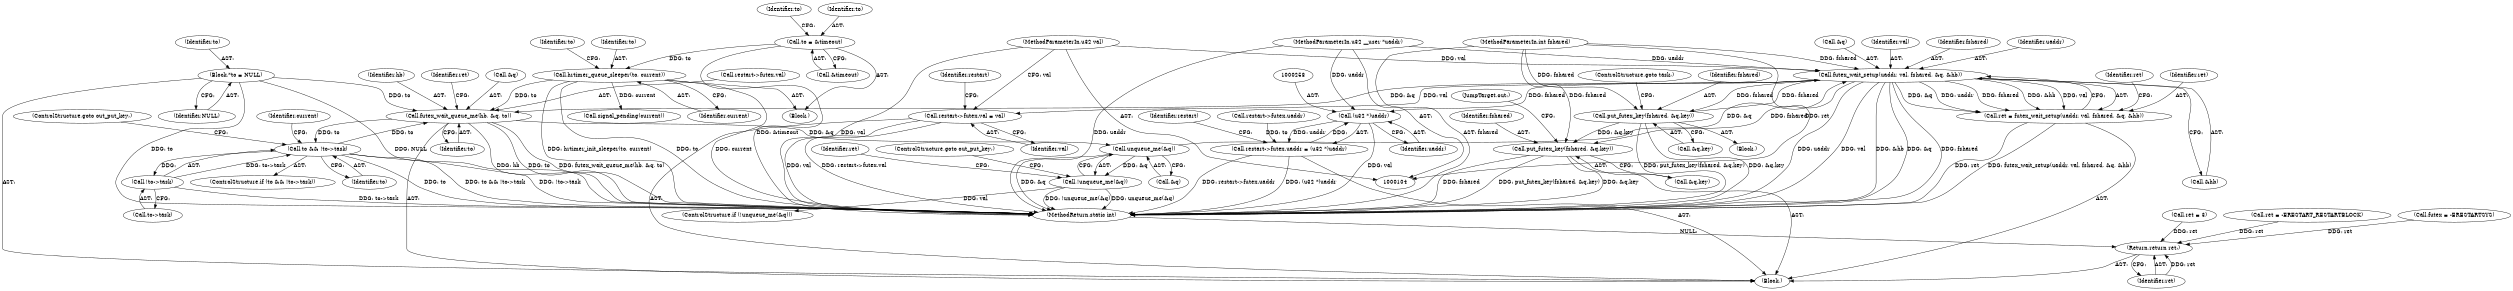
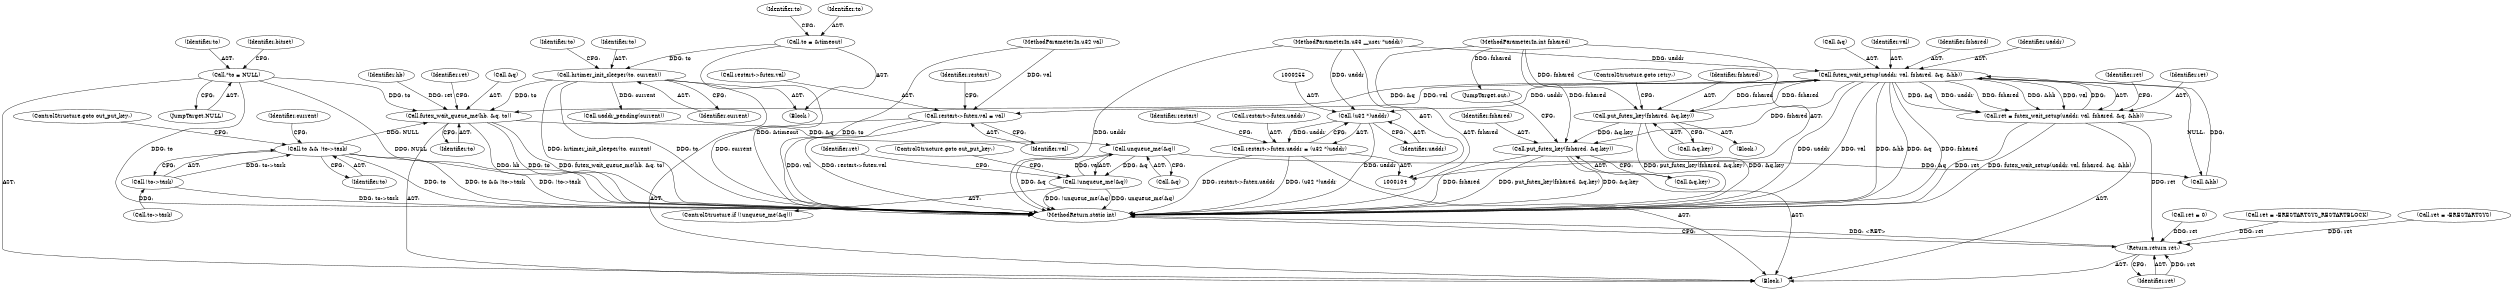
node "(Identifier,bitset)": added
node "(MethodParameterIn,u32 __user *uaddr)": label "(MethodParameterIn,u32 __user *uaddr)" -> "(MethodParameterIn,u33 __user *uaddr)"
edge "(MethodParameterIn,int fshared)" -> "(Call,futex_wait_setup(uaddr, val, fshared, &q, &hb))": now "(MethodParameterIn,int fshared)" -> "(JumpTarget,out:)"
edge "(MethodParameterIn,u32 val)" -> "(Call,futex_wait_setup(uaddr, val, fshared, &q, &hb))": removed, label "DDG: val"
node "(Block,*to = NULL)": label "(Block,*to = NULL)" -> "(Call,*to = NULL)"
node "(Call,hrtimer_queue_sleeper(to, current))": label "(Call,hrtimer_queue_sleeper(to, current))" -> "(Call,hrtimer_init_sleeper(to, current))"
node "(Call,&timeout)": removed
edge "(MethodParameterIn,u32 val)" -> "(Call,restart->futex.val = val)": label "CFG: val" -> "DDG: val"
node "1000258": label "1000258" -> "1000255"
node "(ControlStructure,goto task;)": label "(ControlStructure,goto task;)" -> "(ControlStructure,goto retry;)"
edge "(Call,restart->futex.val)" -> "(Call,futex_wait_queue_me(hb, &q, to))": now "(Call,restart->futex.val)" -> "(Call,restart->futex.val = val)"
edge "(Identifier,hb)" -> "(Call,futex_wait_queue_me(hb, &q, to))": label "AST: " -> "DDG: ret"
edge "(Call,futex_wait_setup(uaddr, val, fshared, &q, &hb))" -> "(Call,(u32 *)uaddr)": label "DDG: fshared" -> "DDG: uaddr"
edge "(Call,ret = futex_wait_setup(uaddr, val, fshared, &q, &hb))" -> "(Call,futex_wait_setup(uaddr, val, fshared, &q, &hb))": label "CFG: " -> "DDG: "
node "(Identifier,NULL)": label "(Identifier,NULL)" -> "(JumpTarget,NULL)"
node "(Call,signal_pending(current))": label "(Call,signal_pending(current))" -> "(Call,uaddr_pending(current))"
edge "(MethodParameterIn,int fshared)" -> "1000104": label "DDG: ret" -> "AST: "
edge "(Call,futex_wait_queue_me(hb, &q, to))" -> "(Call,to && !to->task)": removed, label "DDG: to"
edge "(Call,to && !to->task)" -> "(Call,futex_wait_queue_me(hb, &q, to))": label "DDG: to" -> "DDG: NULL"
edge "(MethodParameterIn,u32 val)" -> "(MethodReturn,static int)": label "DDG: val" -> "DDG: to"
edge "(Call,restart->futex.uaddr)" -> "(Call,restart->futex.uaddr = (u32 *)uaddr)": label "DDG: to" -> "AST: "
edge "(Call,restart->futex.uaddr = (u32 *)uaddr)" -> "(Call,(u32 *)uaddr)": label "DDG: " -> "CFG: "
edge "(Call,futex_wait_setup(uaddr, val, fshared, &q, &hb))" -> "(Call,&hb)": label "CFG: " -> "NULL: "
edge "(Call,&hb)" -> "(Call,futex_wait_setup(uaddr, val, fshared, &q, &hb))": label "AST: " -> "DDG: "
edge "(Call,unqueue_me(&q))" -> "(Call,futex_wait_setup(uaddr, val, fshared, &q, &hb))": now "(Call,unqueue_me(&q))" -> "(Call,&hb)"
edge "(MethodParameterIn,u32 val)" -> "1000104": now "(Call,restart->futex.uaddr = (u32 *)uaddr)" -> "1000104"
edge "(Call,to && !to->task)" -> "(Call,!to->task)": label "DDG: " -> "CFG: "
edge "(Call,!unqueue_me(&q))" -> "(Call,unqueue_me(&q))": label "CFG: " -> "DDG: val"
edge "(Call,(u32 *)uaddr)" -> "(MethodReturn,static int)": label "DDG: val" -> "DDG: uaddr"
edge "(Call,ret = futex_wait_setup(uaddr, val, fshared, &q, &hb))" -> "(Return,return ret;)": added, label "DDG: ret"
node "(ControlStructure,if (to && !to->task))": removed
edge "(Call,!to->task)" -> "(Call,to->task)": removed, label "CFG:"
edge "(Call,to->task)" -> "(Call,!to->task)": label "AST: " -> "DDG: "
edge "(Call,!unqueue_me(&q))" -> "(ControlStructure,if (!unqueue_me(&q)))": label "DDG: val" -> "AST: "
node "(Call,ret = 3)": label "(Call,ret = 3)" -> "(Call,ret = 0)"
node "(Call,ret = -ERESTART_RESTARTBLOCK)": label "(Call,ret = -ERESTART_RESTARTBLOCK)" -> "(Call,ret = -ERESTARTSYS_RESTARTBLOCK)"
node "(Call,futex = -ERESTARTSYS)": label "(Call,futex = -ERESTARTSYS)" -> "(Call,ret = -ERESTARTSYS)"
edge "(Return,return ret;)" -> "(MethodReturn,static int)": added, label "DDG: <RET>"
edge "(MethodReturn,static int)" -> "(Return,return ret;)": label "NULL: " -> "CFG: "
